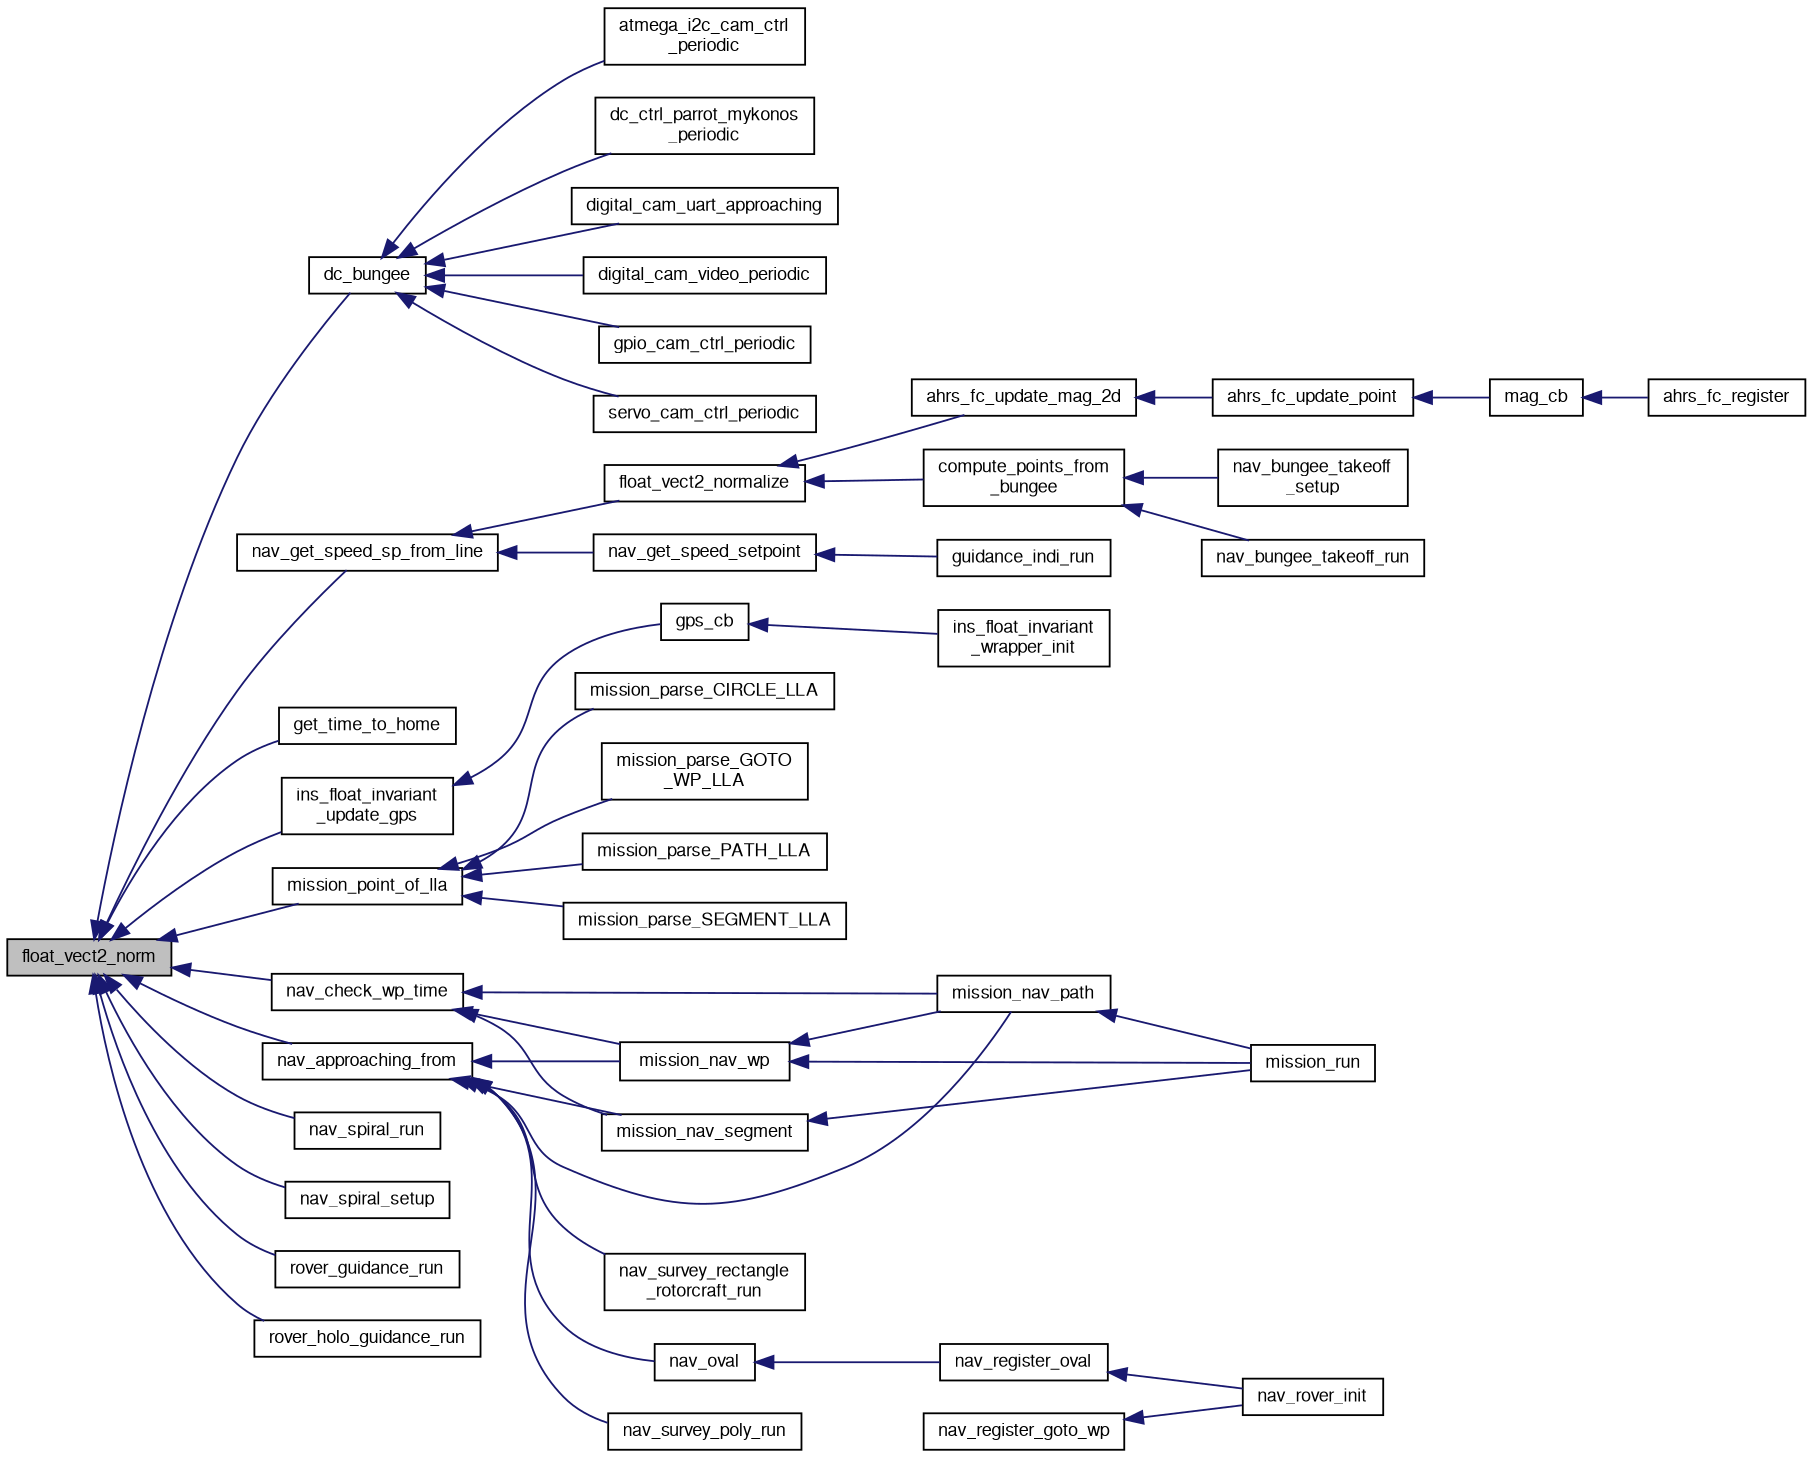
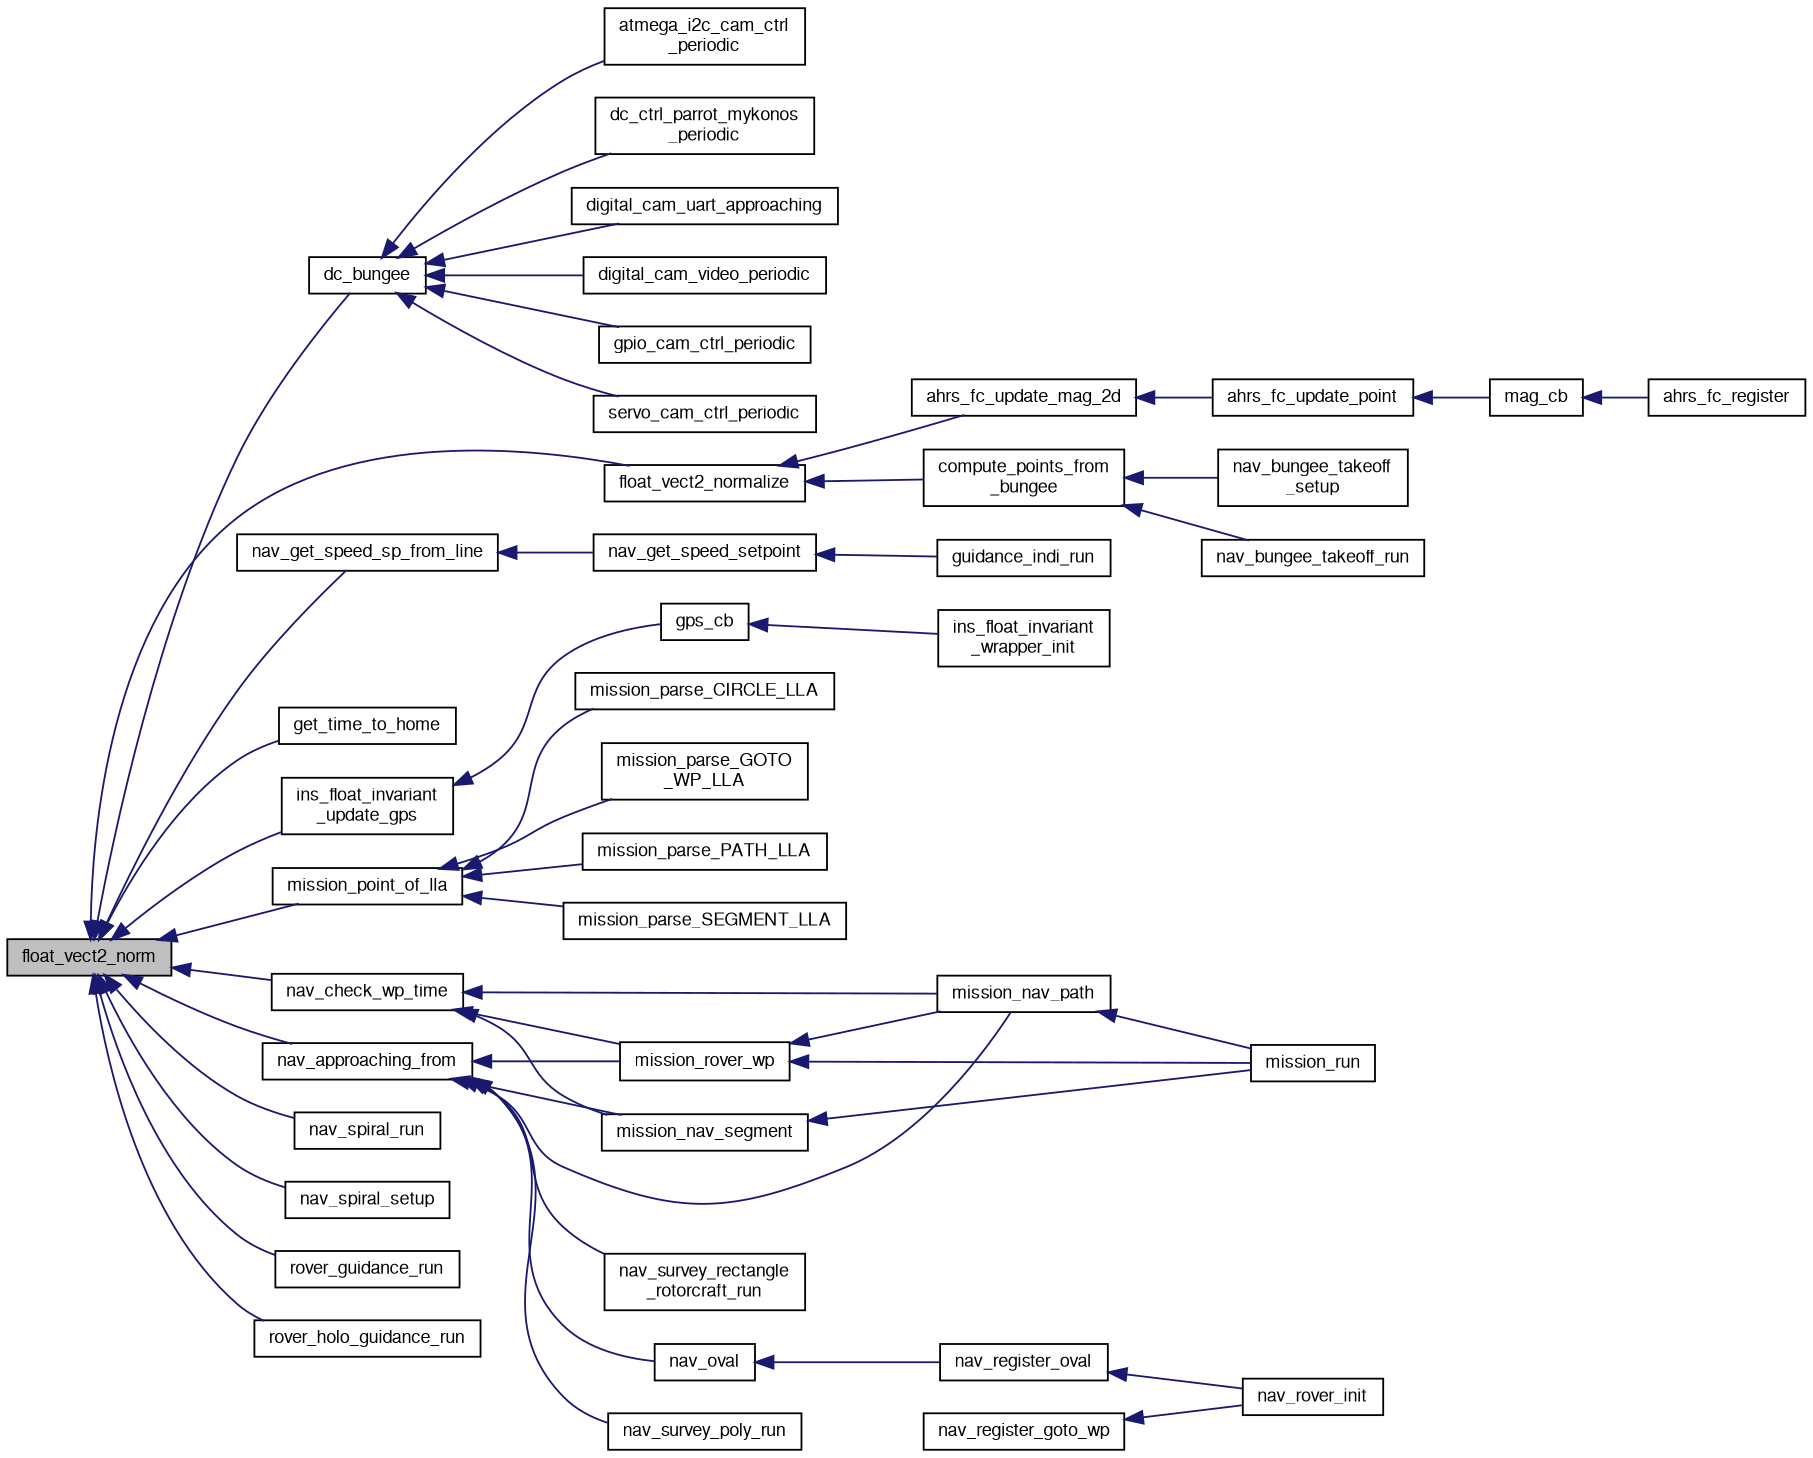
edge "float_vect2_normalize" -> "nav_get_speed_sp_from_line": now "float_vect2_normalize" -> "float_vect2_norm"
node "mission_nav_wp": label "mission_nav_wp" -> "mission_rover_wp"
